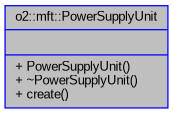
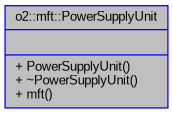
node "o2::mft::PowerSupplyUnit": text "+ create()" -> "+ mft()"
